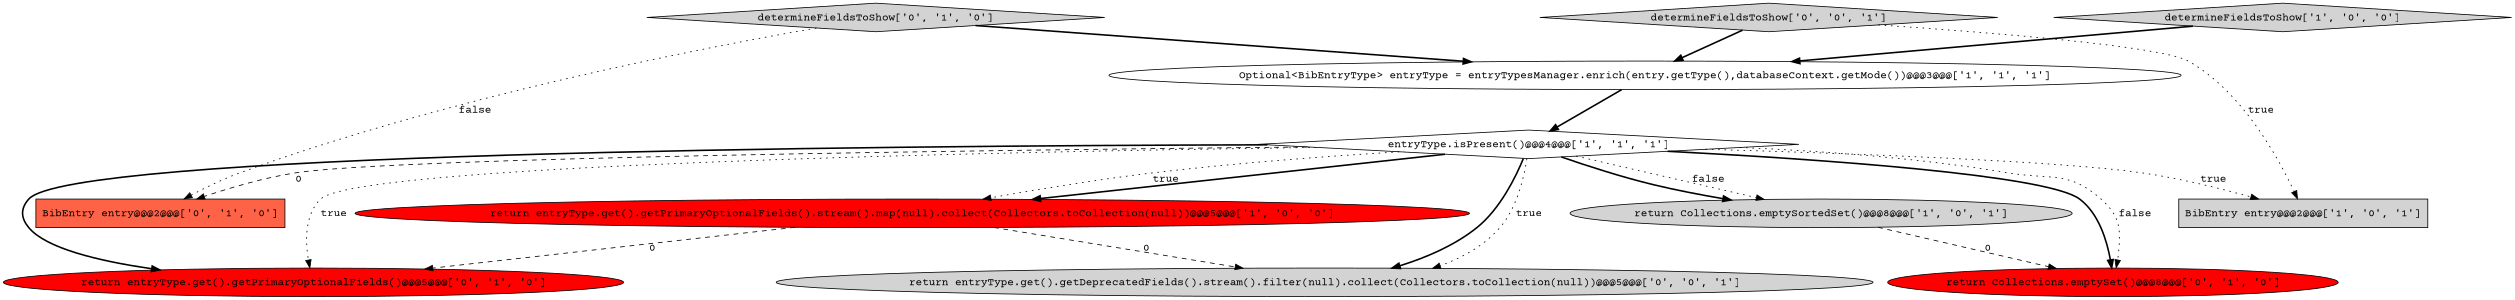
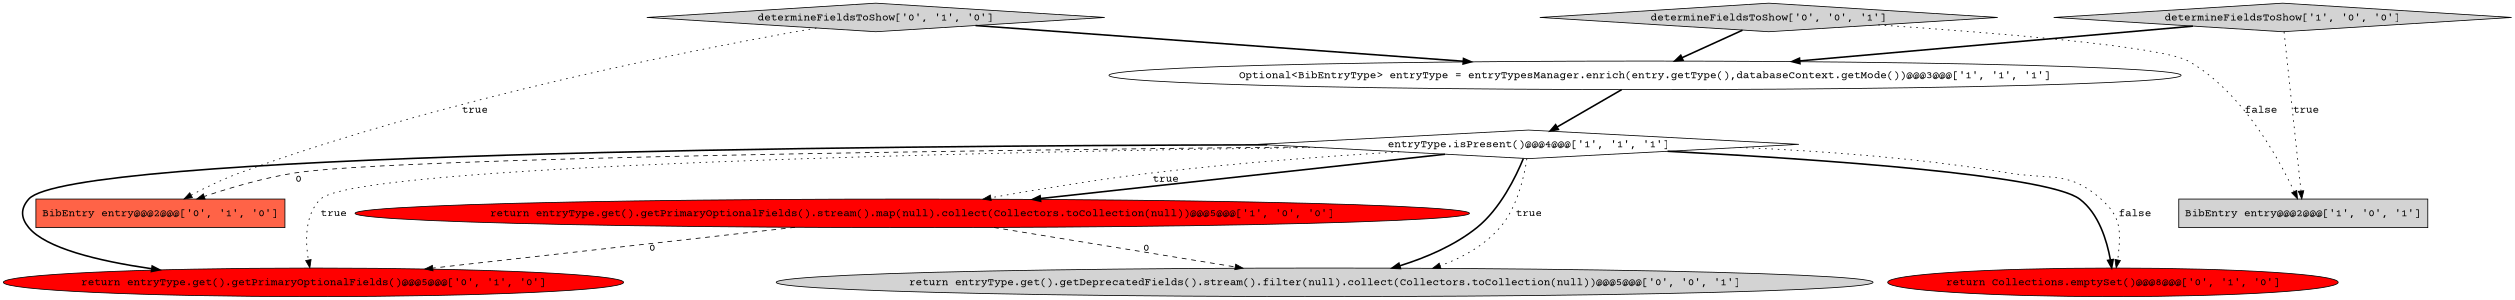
edge "determineFieldsToShow['0', '1', '0']" -> "BibEntry entry@@@2@@@['0', '1', '0']": label "false" -> "true"
edge "determineFieldsToShow['0', '0', '1']" -> "BibEntry entry@@@2@@@['1', '0', '1']": label "true" -> "false"
edge "entryType.isPresent()@@@4@@@['1', '1', '1']" -> "BibEntry entry@@@2@@@['1', '0', '1']": now "determineFieldsToShow['1', '0', '0']" -> "BibEntry entry@@@2@@@['1', '0', '1']"
node "return Collections.emptySortedSet()@@@8@@@['1', '0', '1']": removed
